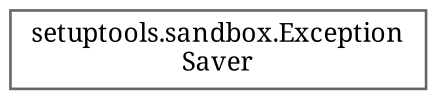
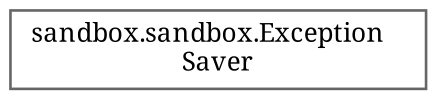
node "setuptools.sandbox.Exception Saver": label "setuptools.sandbox.Exception Saver" -> "sandbox.sandbox.Exception Saver"
